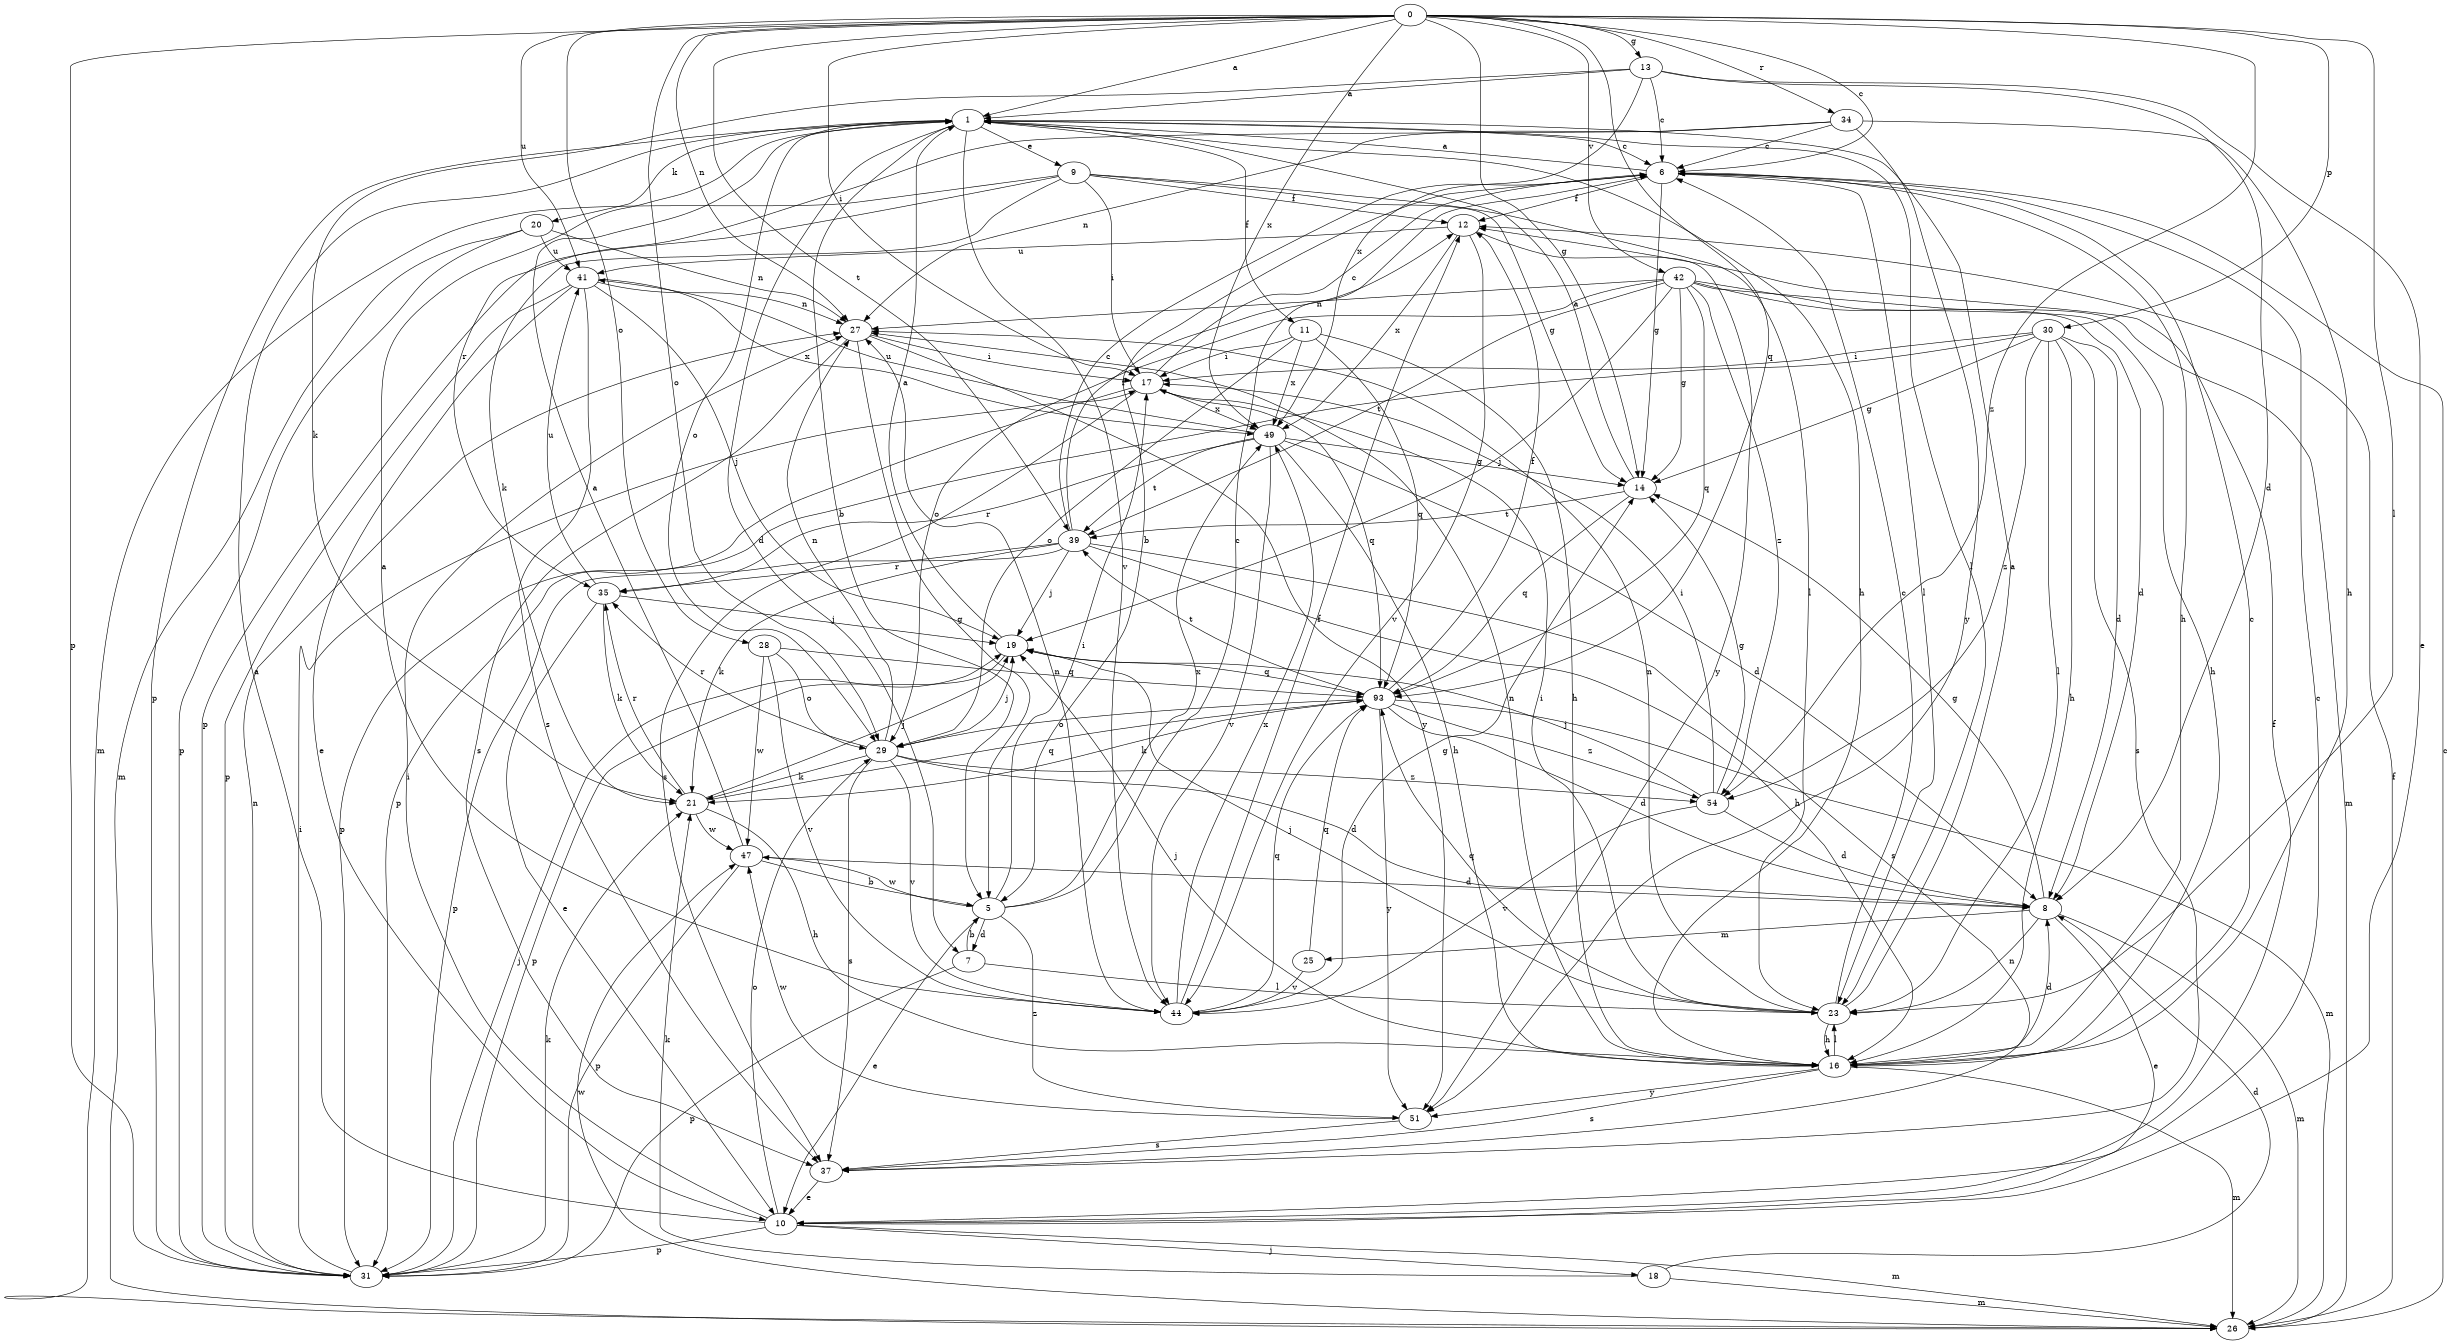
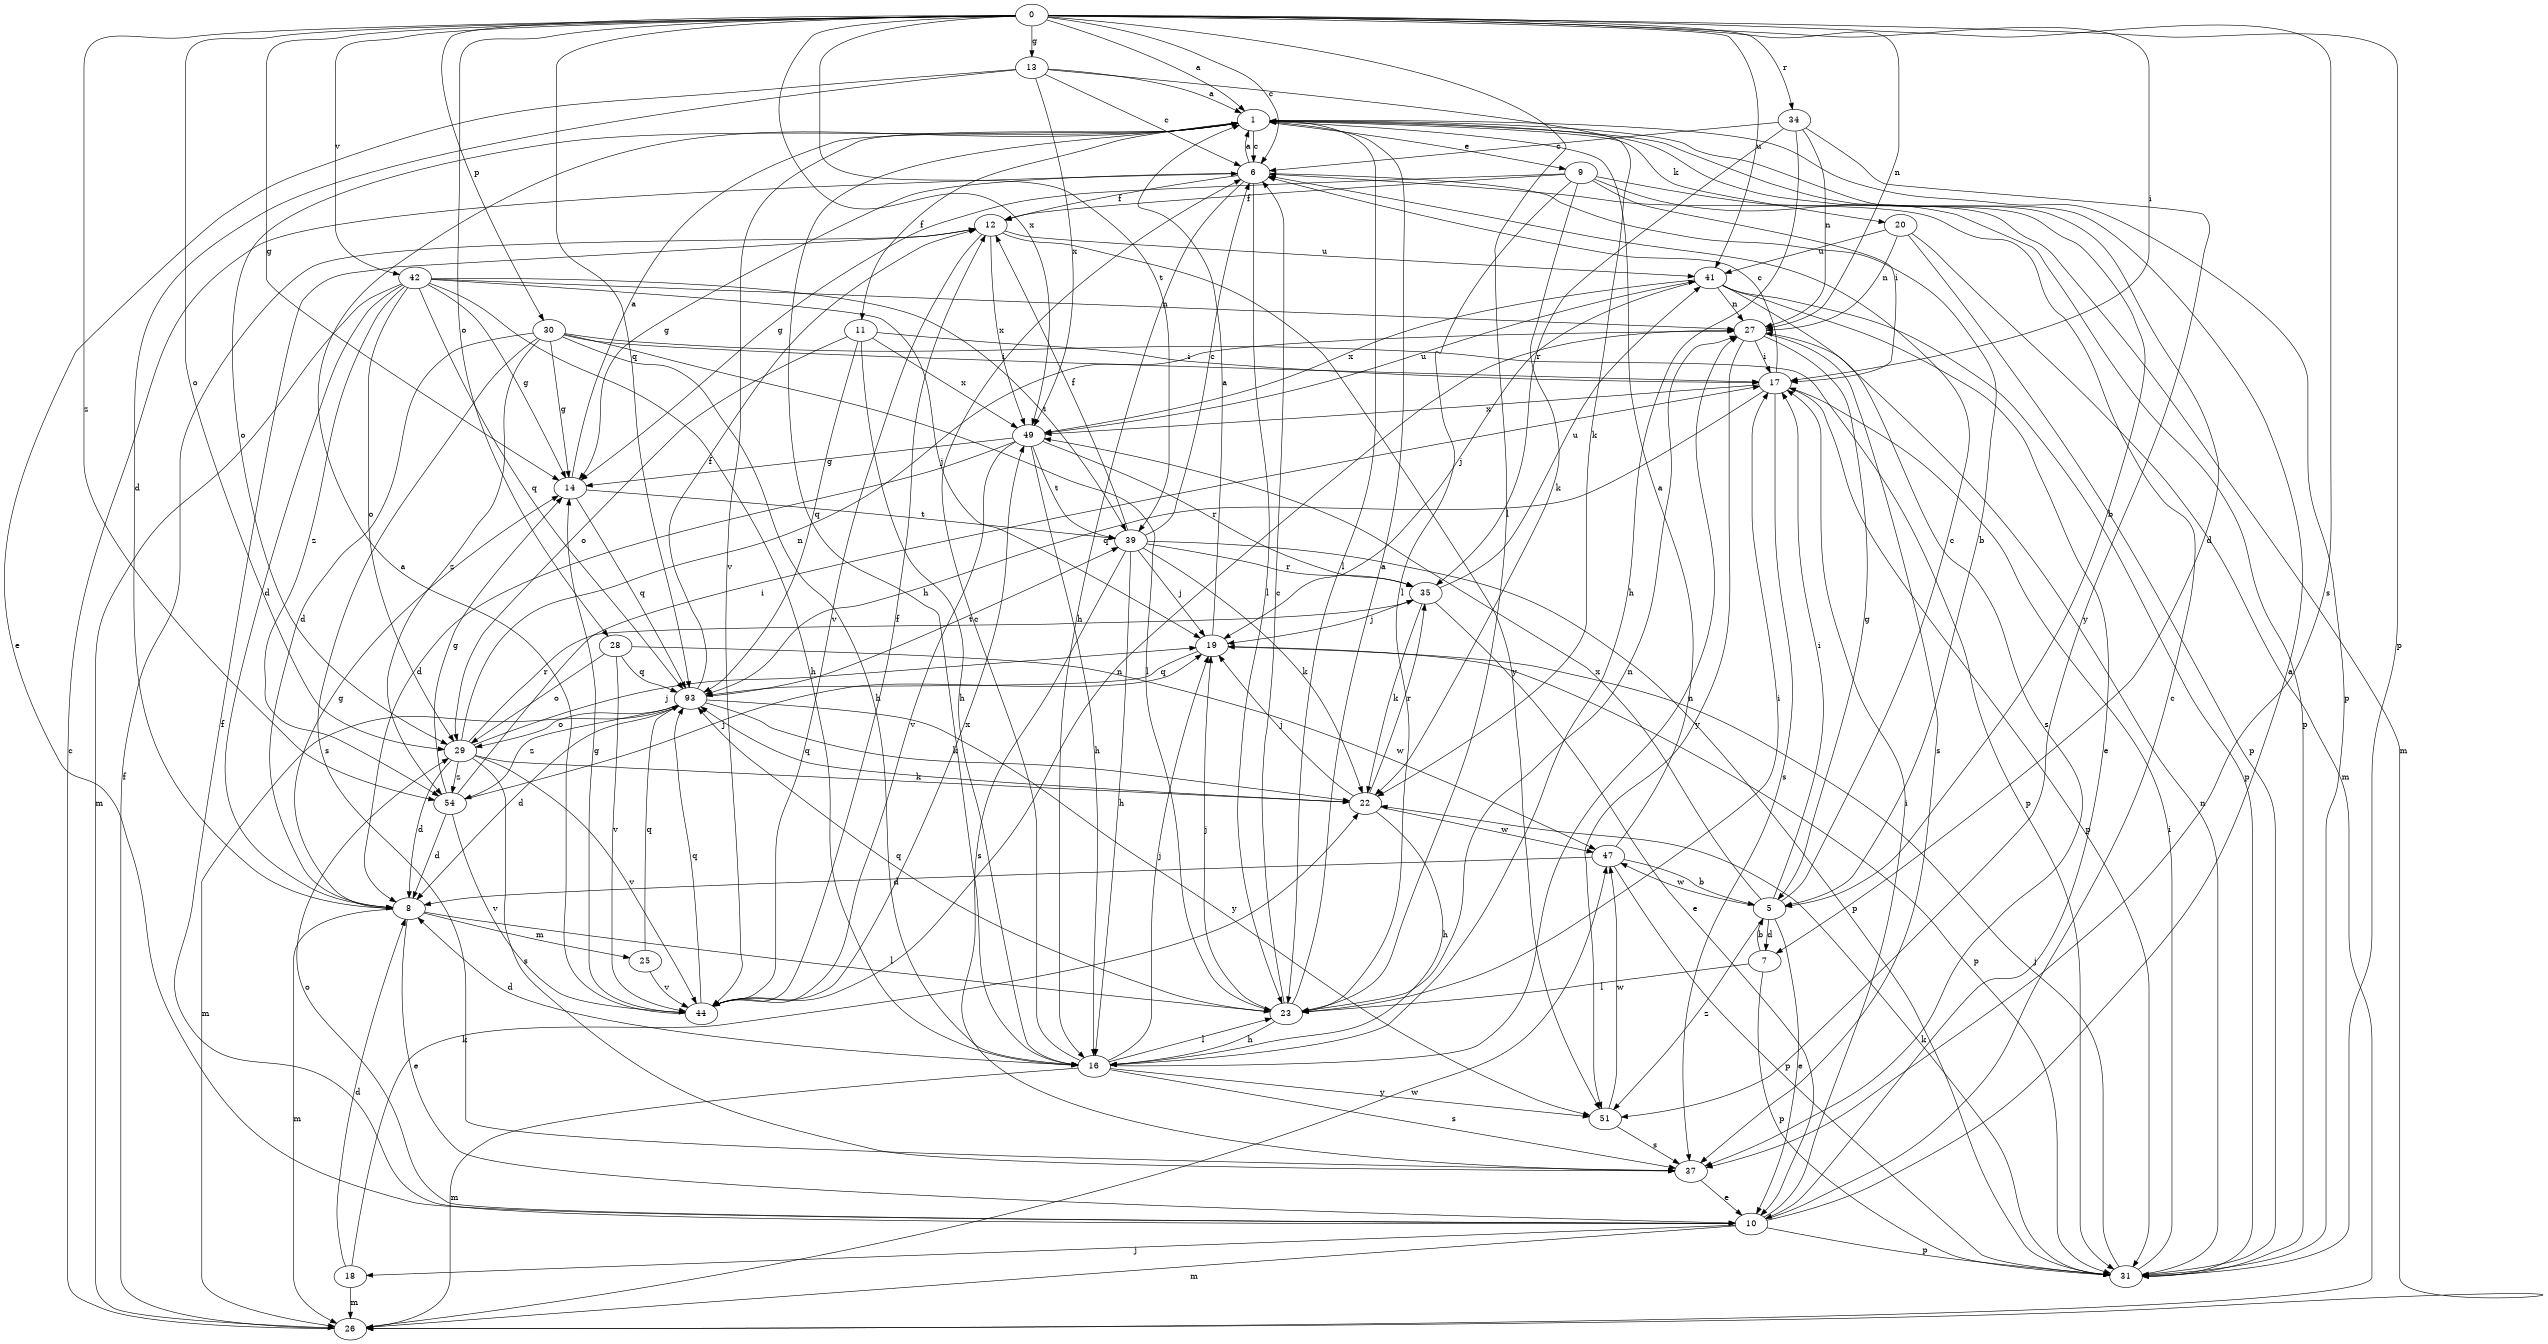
edge "0" -> "37": added, label "s"
edge "10" -> "27": now "10" -> "17"
node "21": label "21" -> "22"
edge "8" -> "23": label "n" -> "l"
